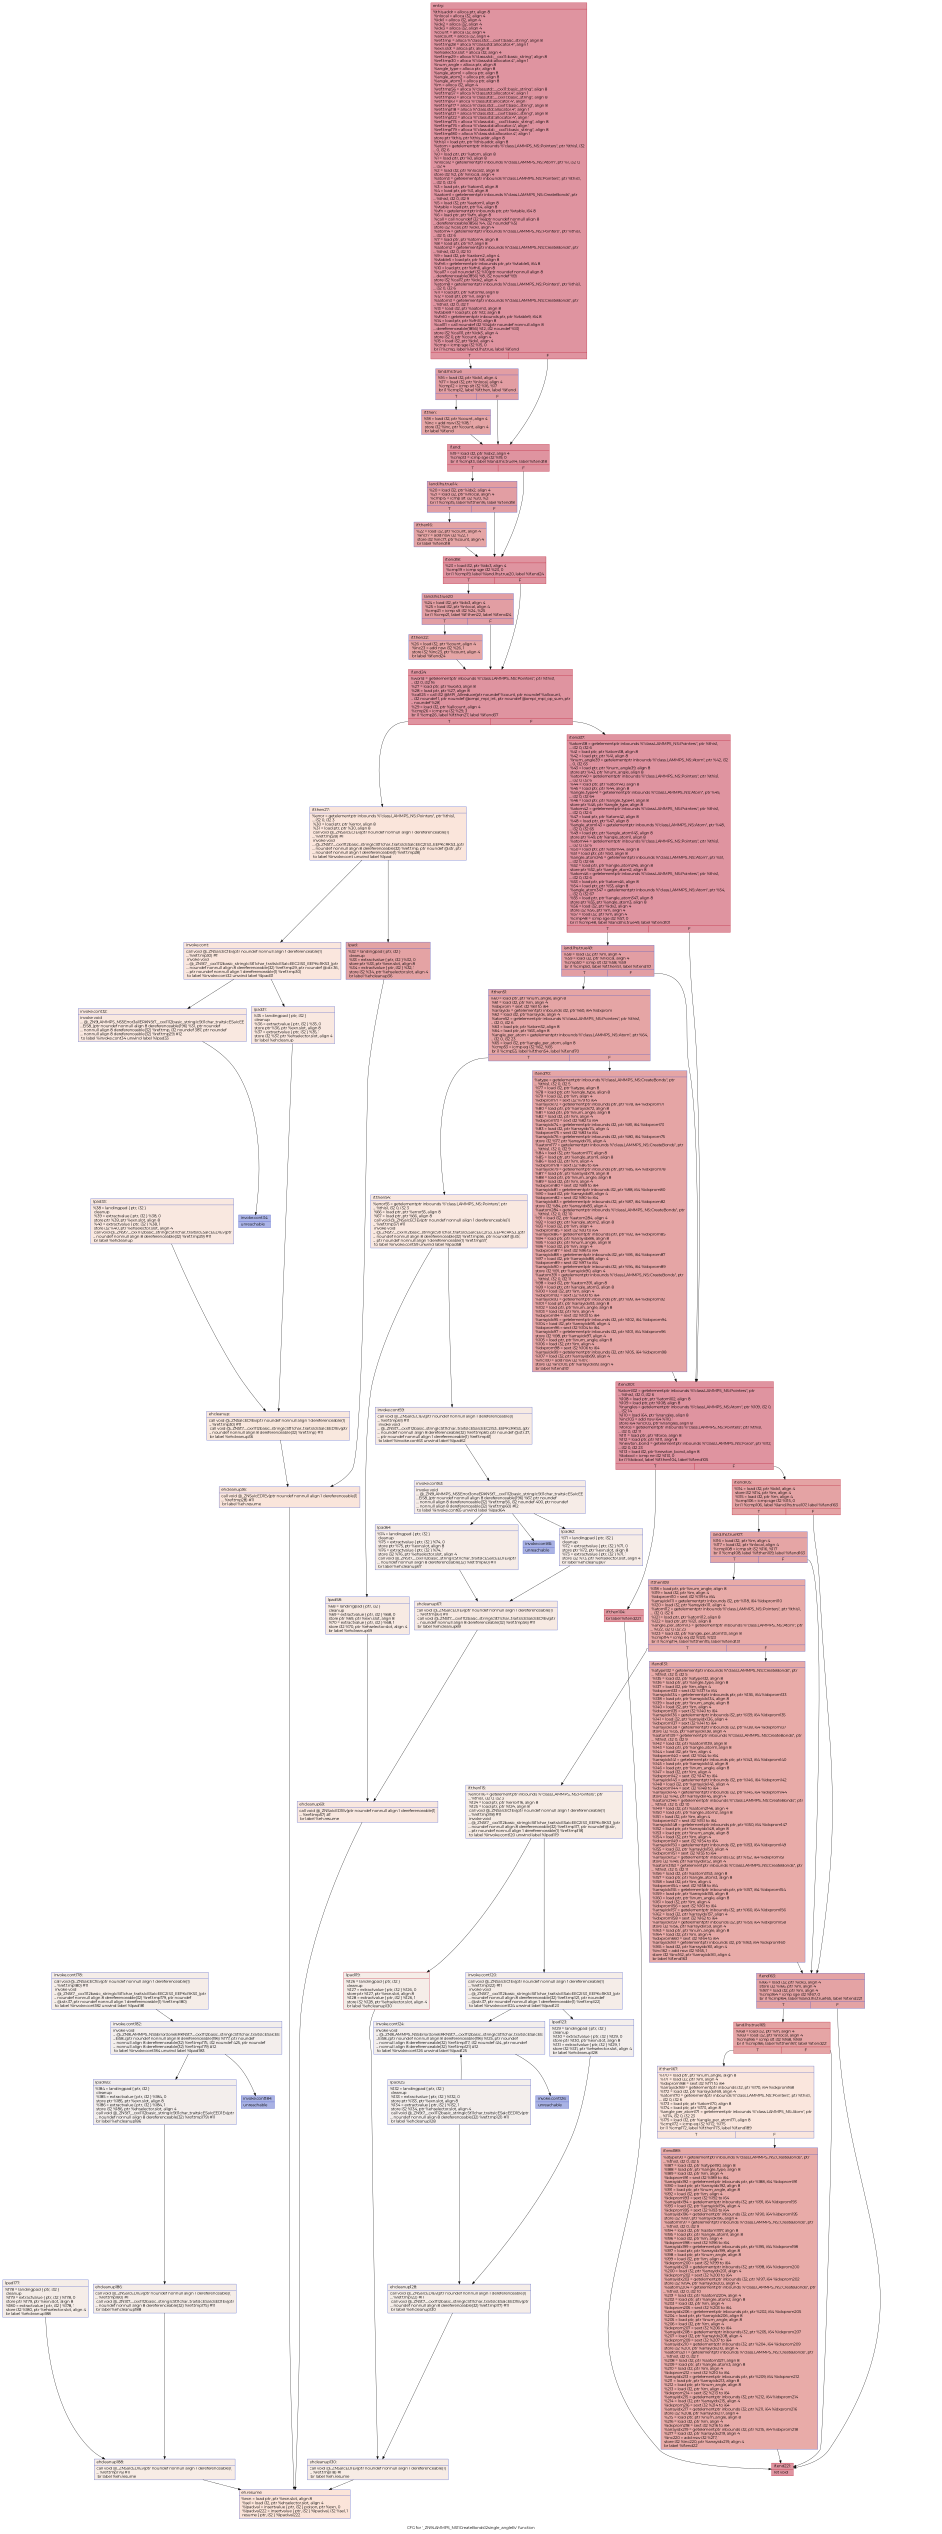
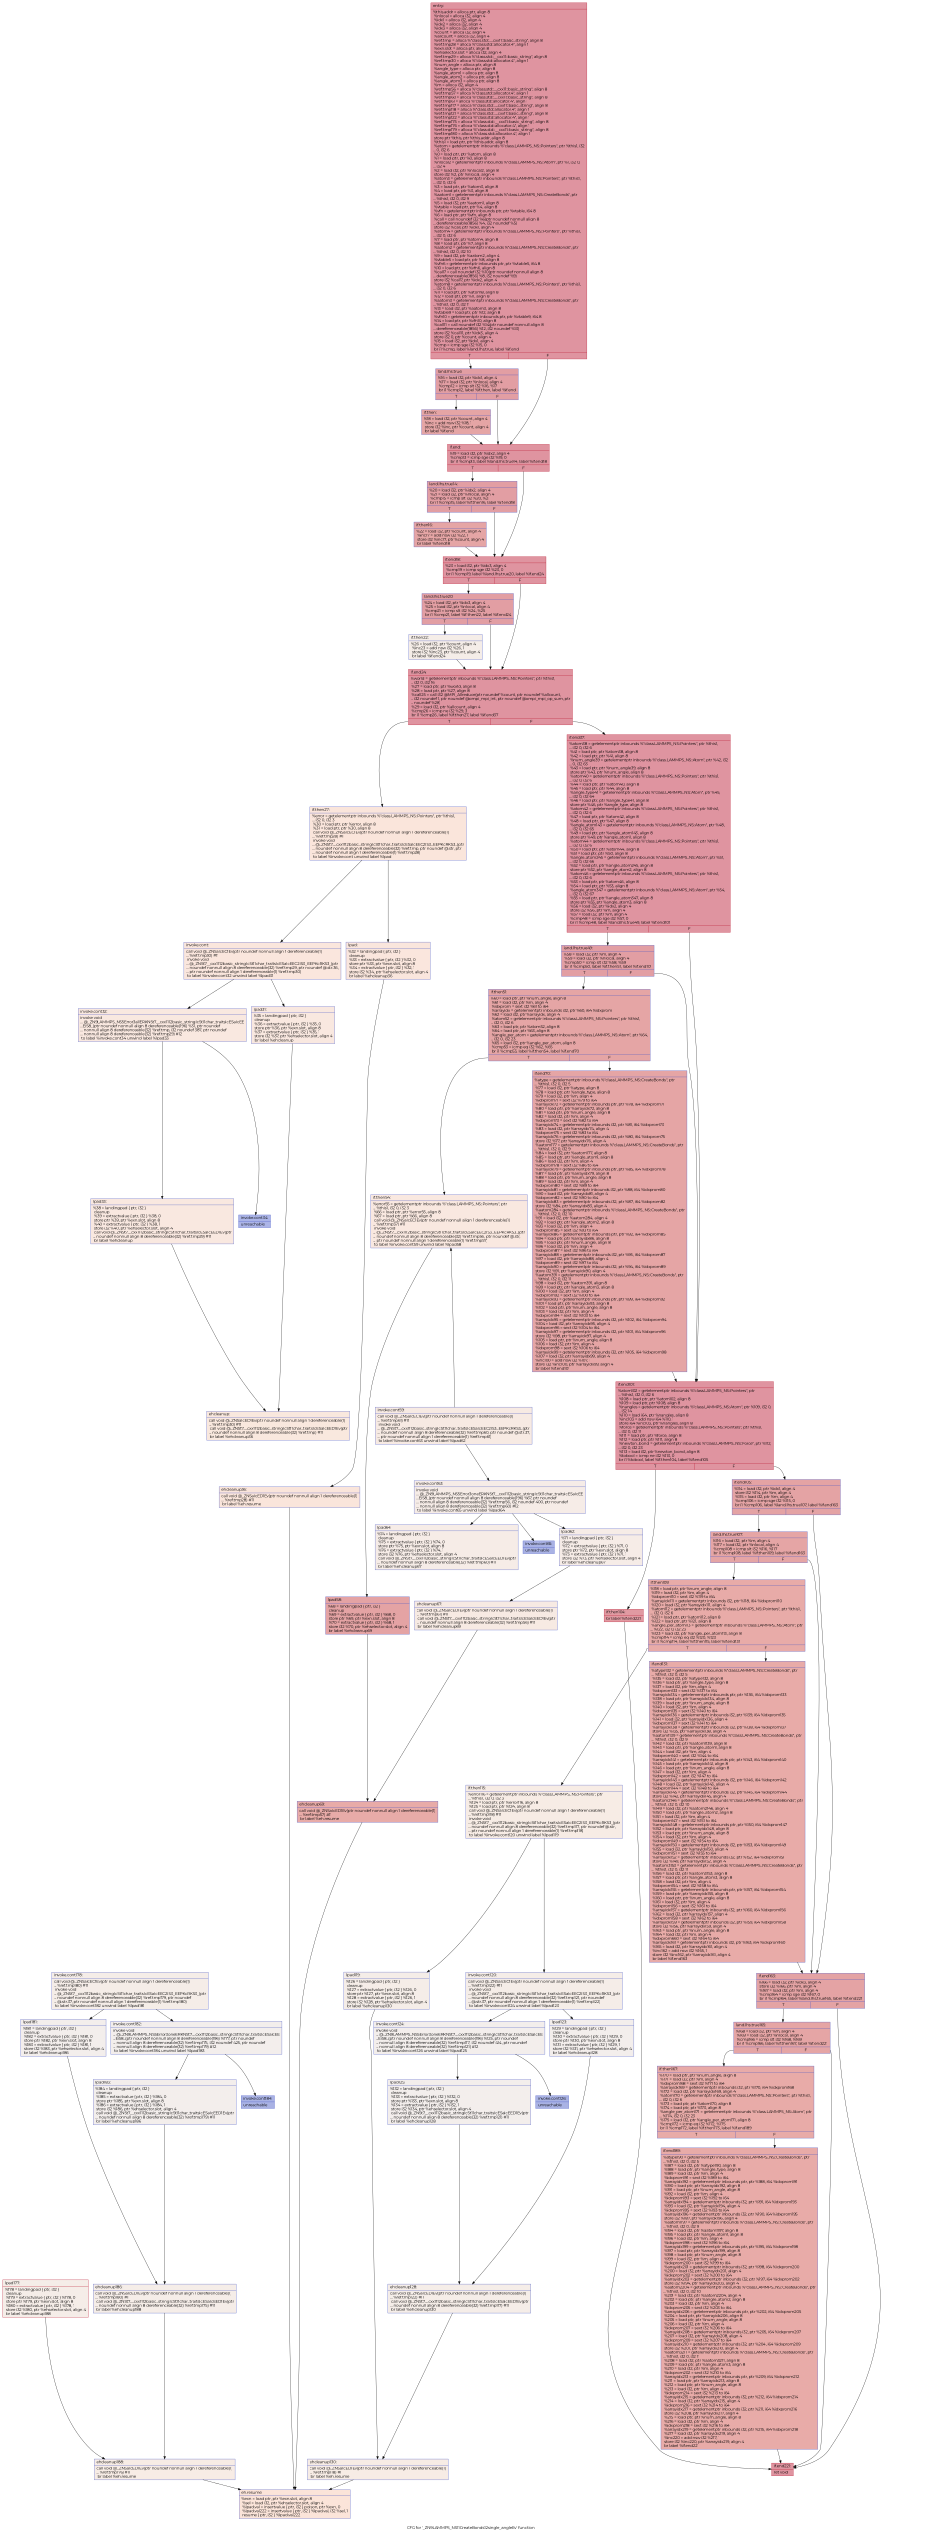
node "if.then22:": fillcolor #c5333470 -> #e8d6cc70
node "lpad:": fillcolor #c32e3170 -> #f3c7b170
edge "invoke.cont32:" -> "lpad33:": added
edge "if.then54:" -> "invoke.cont59:": reversed
edge "ehcleanup:" -> "ehcleanup36:": removed
node "if.end105:": color #b70d28ff -> #3d50c3ff
edge "lpad64:" -> "ehcleanup67:": removed
node "lpad58:": fillcolor #eed0c070 -> #c32e3170
node "ehcleanup69:": fillcolor #f1ccb870 -> #cc403a70
node "lpad119:": color #b70d28ff -> #3d50c3ff
node "lpad181:": added
node "land.lhs.true165:": color #b70d28ff -> #3d50c3ff
edge "lpad125:" -> "invoke.cont124:": reversed
node "if.then167:": fillcolor #f3c7b170 -> #cc403a70
node "lpad177:": color #3d50c3ff -> #b70d28ff
node "if.end189:": text "%idxprom212 = sext i32 %210 to i64" -> "%idxprom202 = sext i32 %210 to i64"
